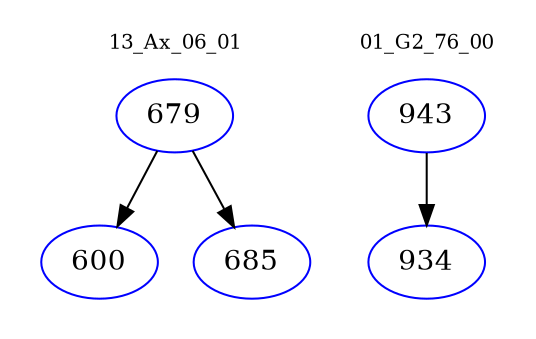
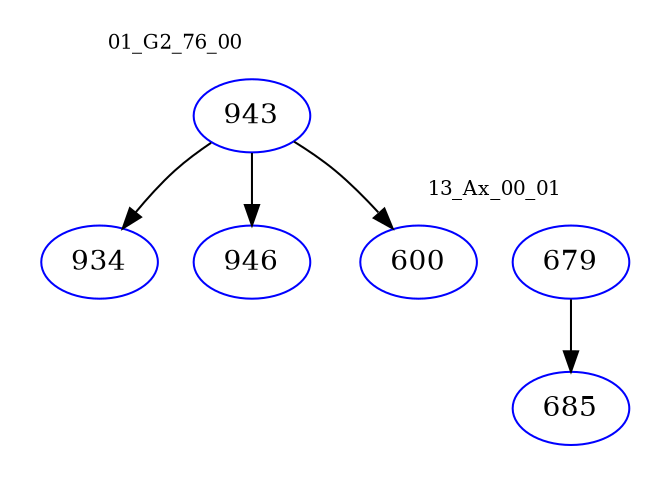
cluster "13_Ax_06_01": label "13_Ax_06_01" -> "13_Ax_00_01"
edge "679" -> "600": now "943" -> "600"
node "946": added
